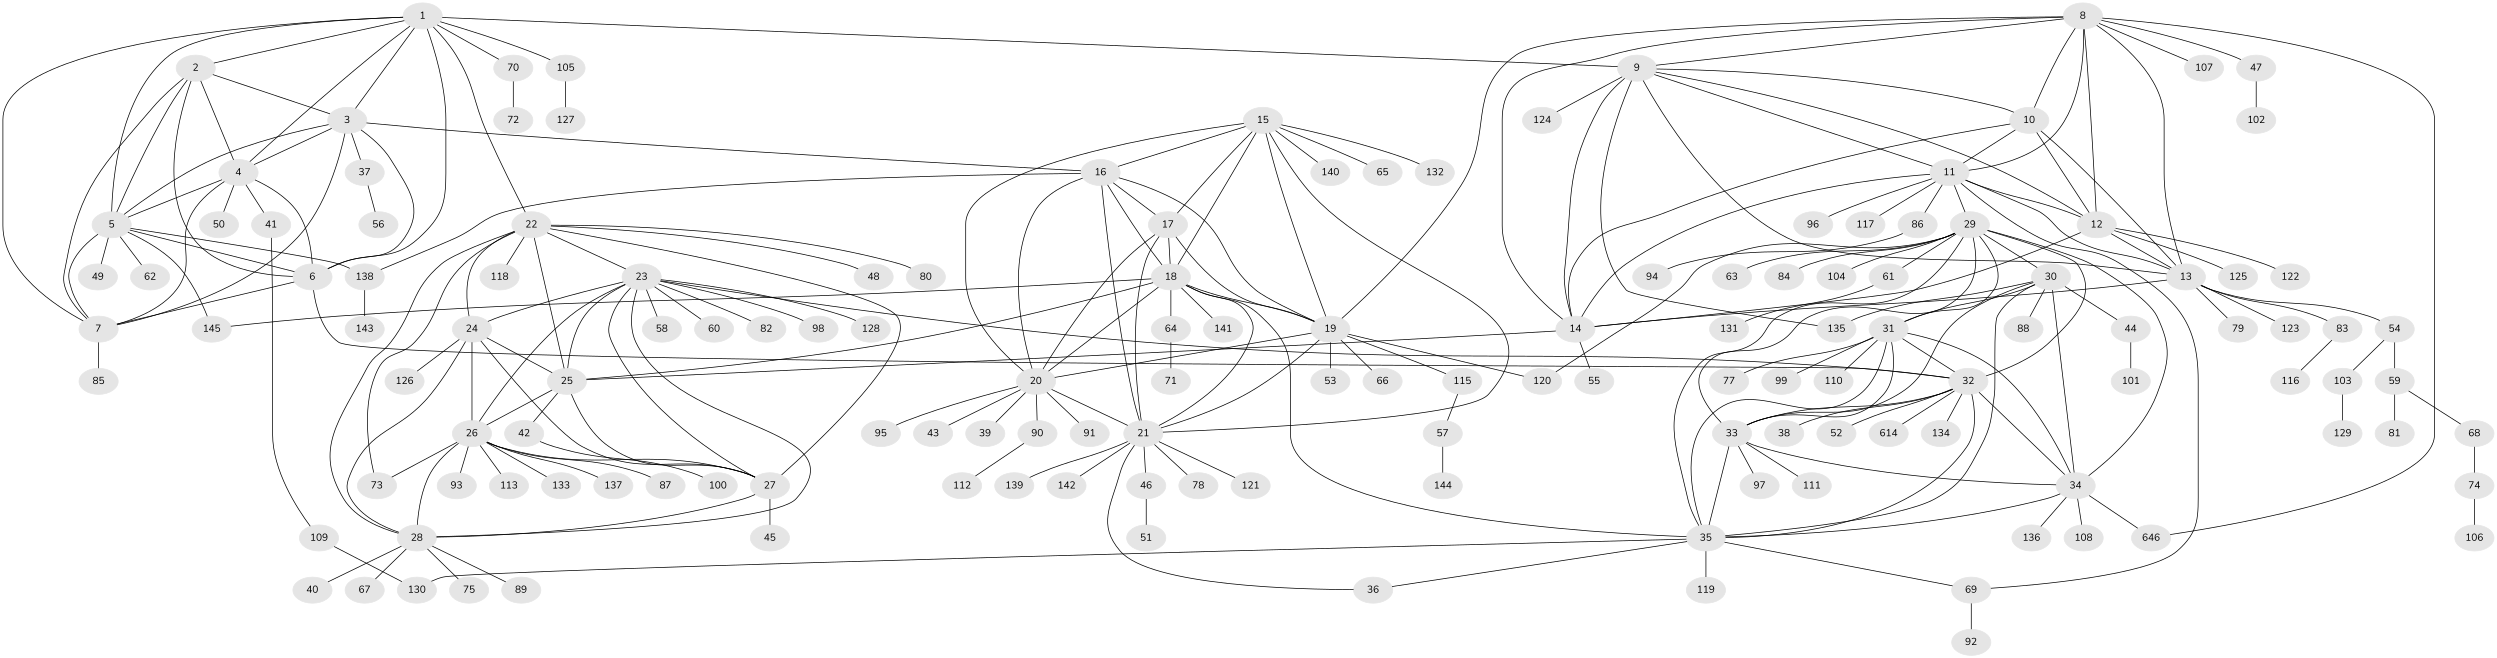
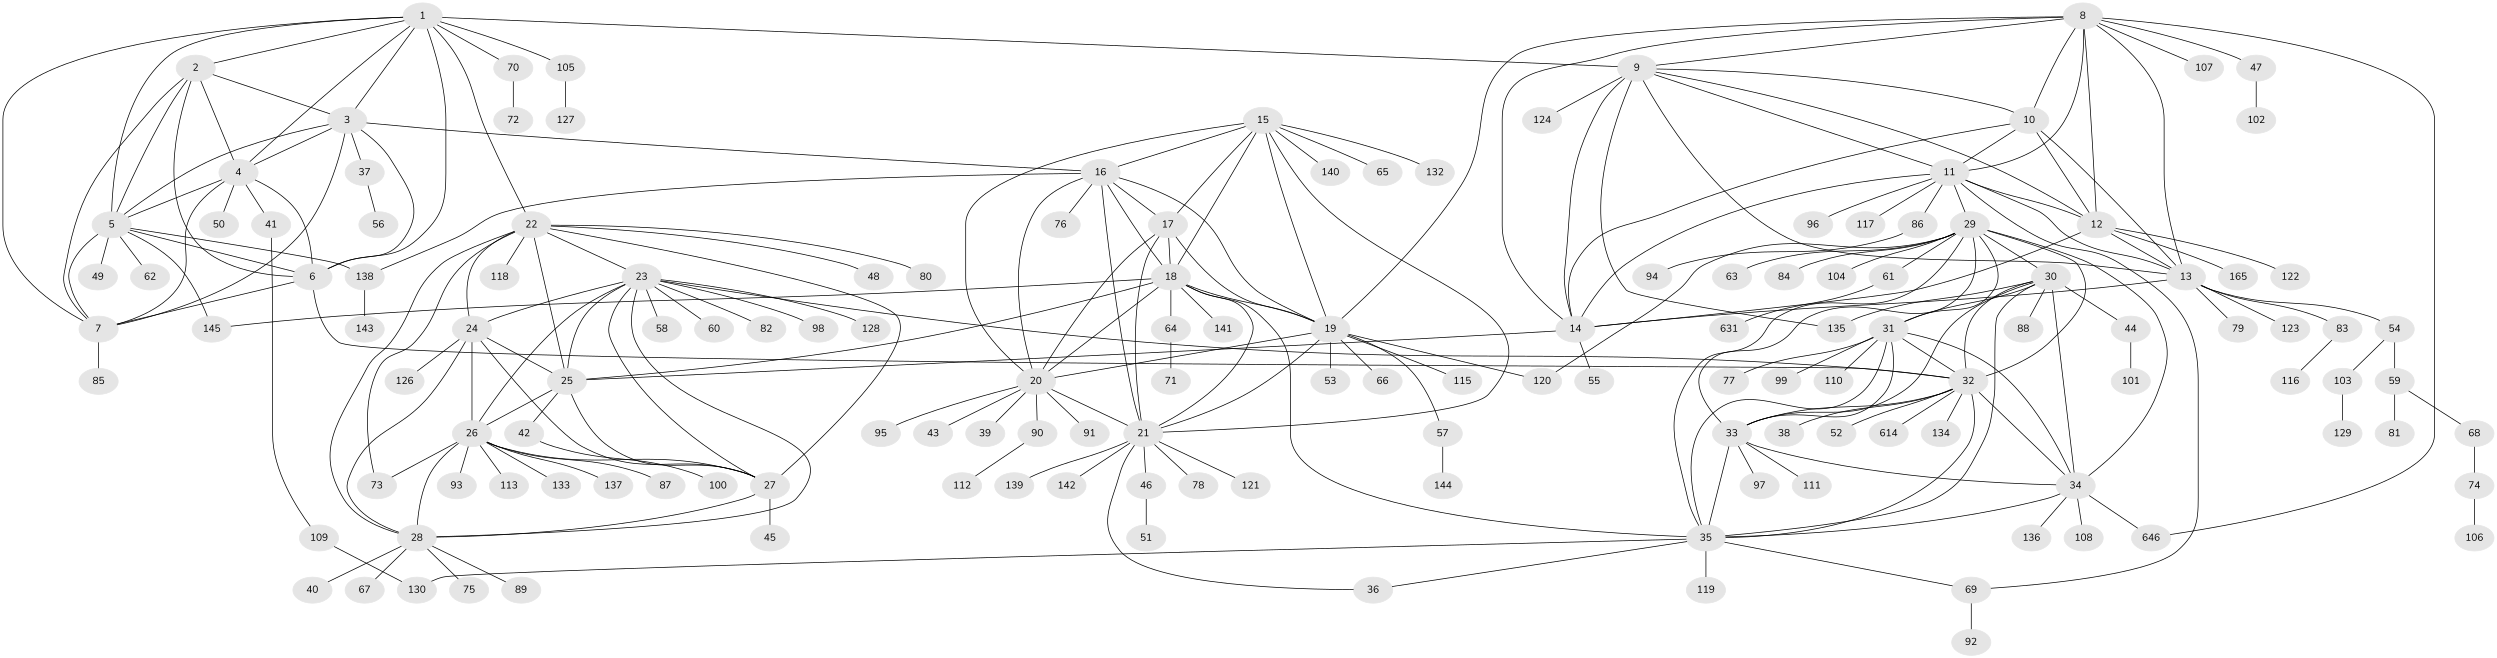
node "76": added
node "125": label "125" -> "165"
edge "30" -- "32": added
node "131": label "131" -> "631"
edge "115" -- "57": now "19" -- "57"
